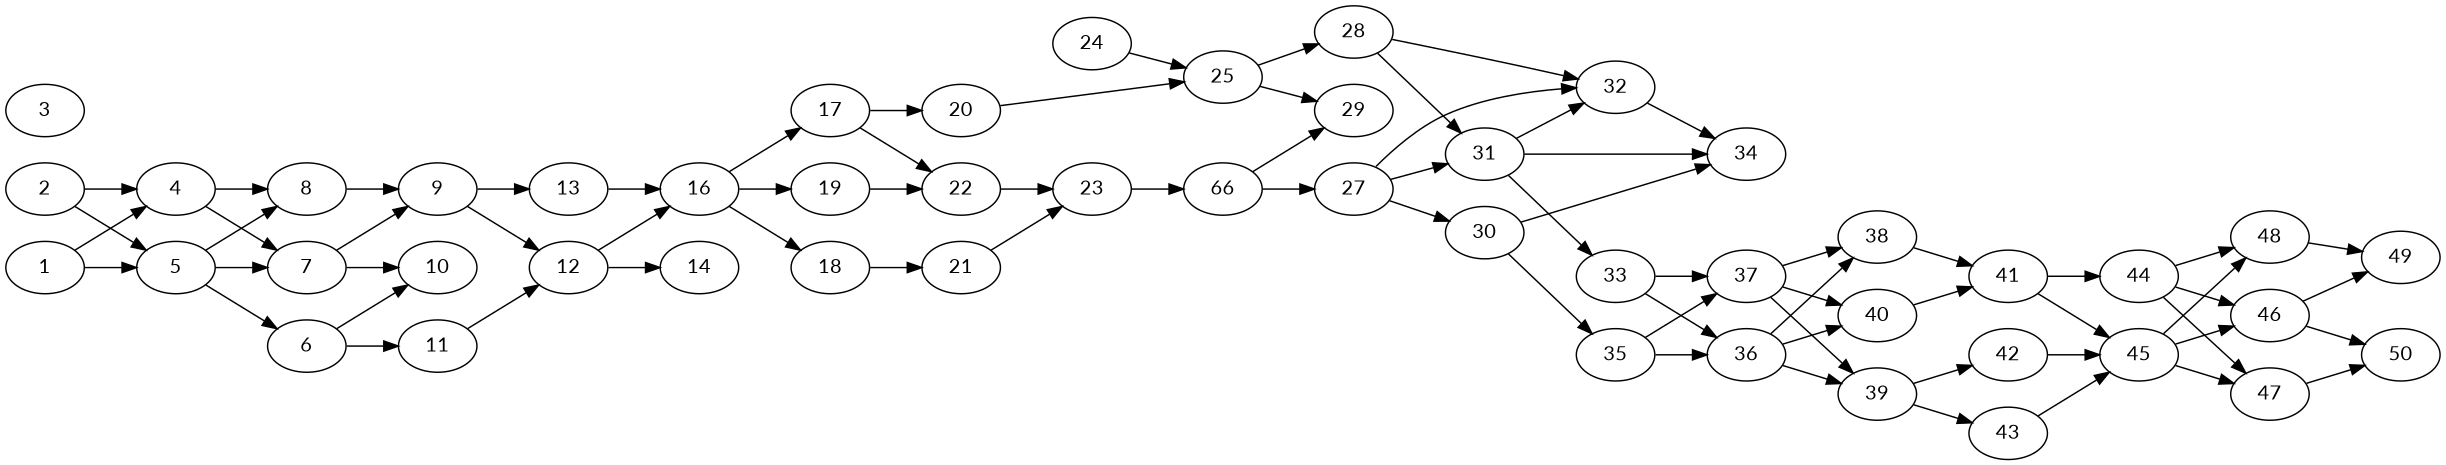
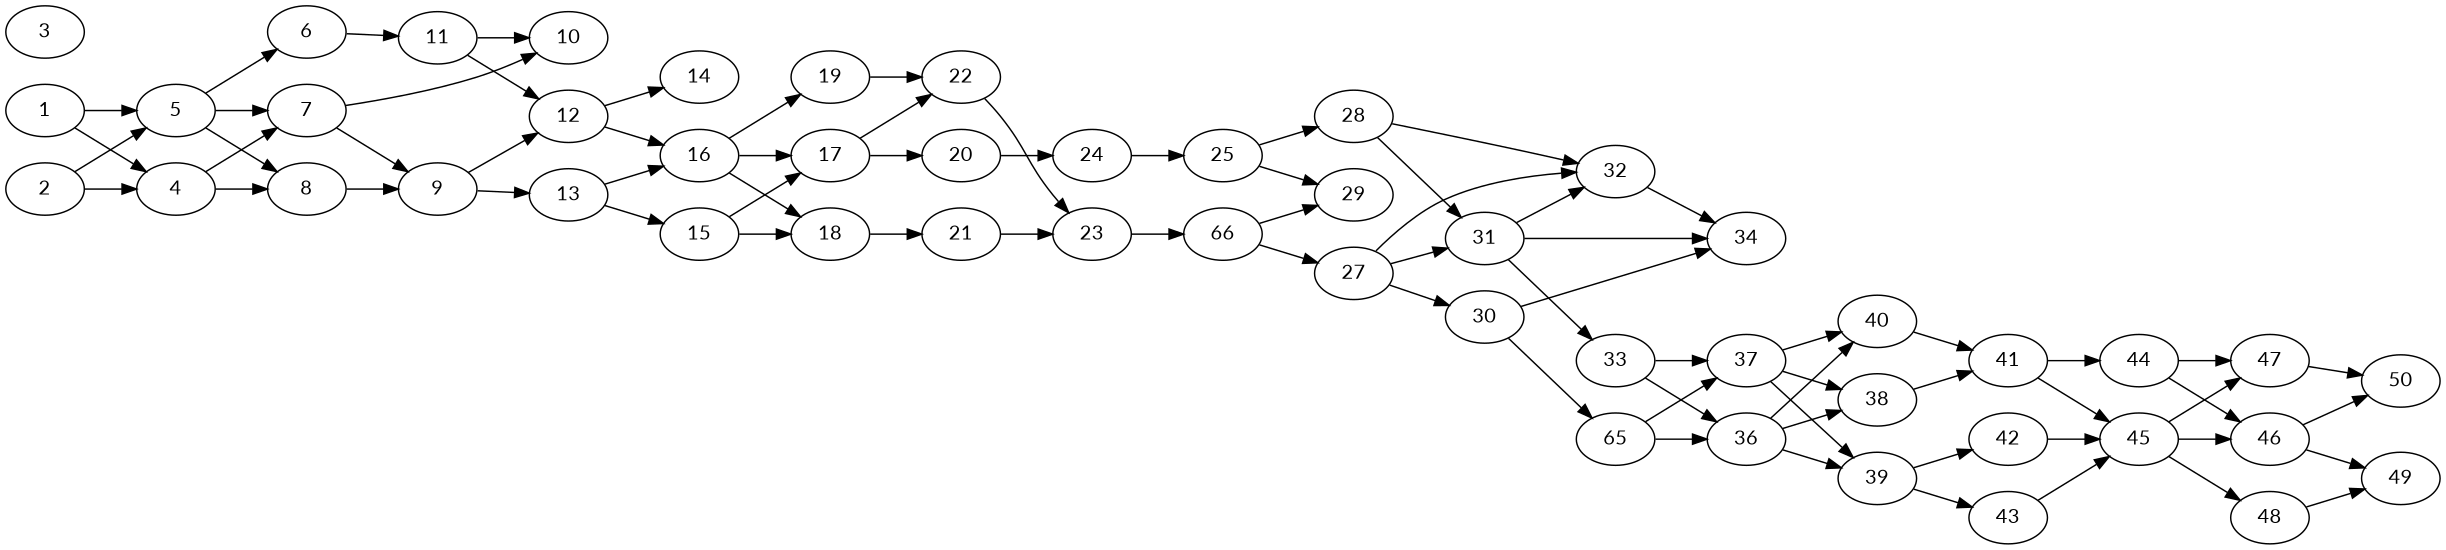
edge "20" -> "25": now "20" -> "24"
node "15": added
edge "44" -> "48": removed
edge "6" -> "10": now "11" -> "10"
node "35": label "35" -> "65"
